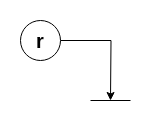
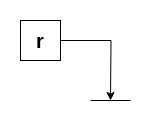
node "r": shape ellipse -> rectangle
